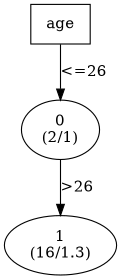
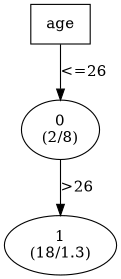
node "0 (2/1)": label "0 (2/1)" -> "0 (2/8)"
node "1 (16/1.3)": label "1 (16/1.3)" -> "1 (18/1.3)"
